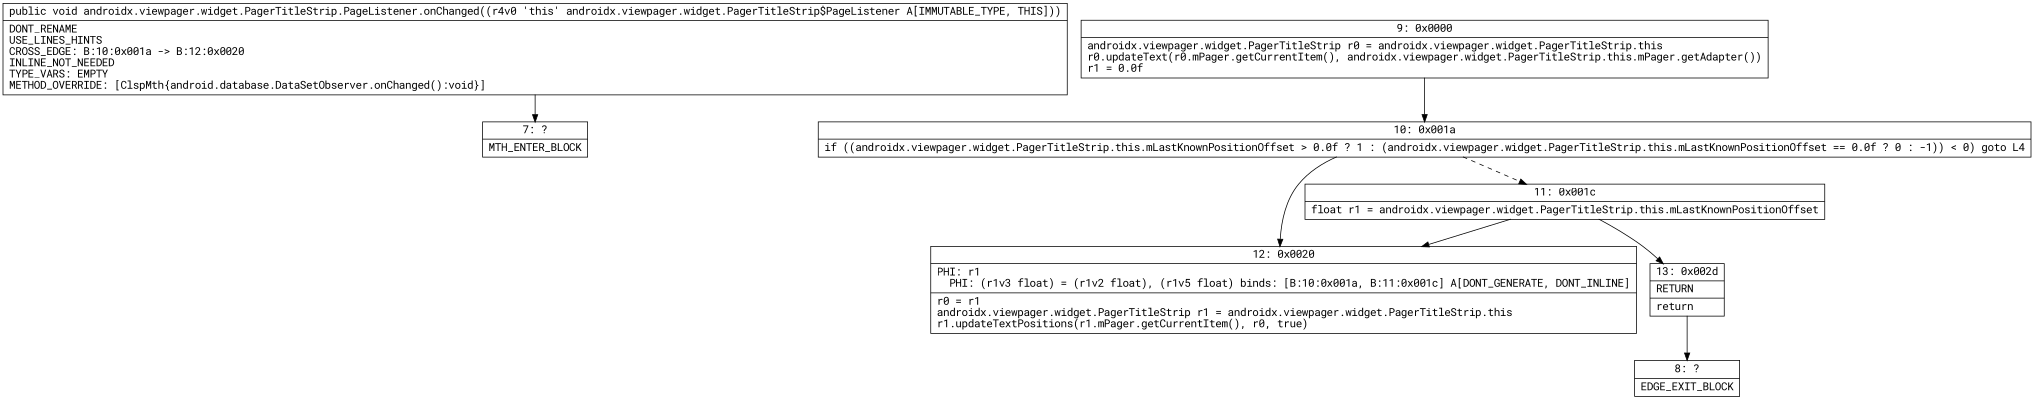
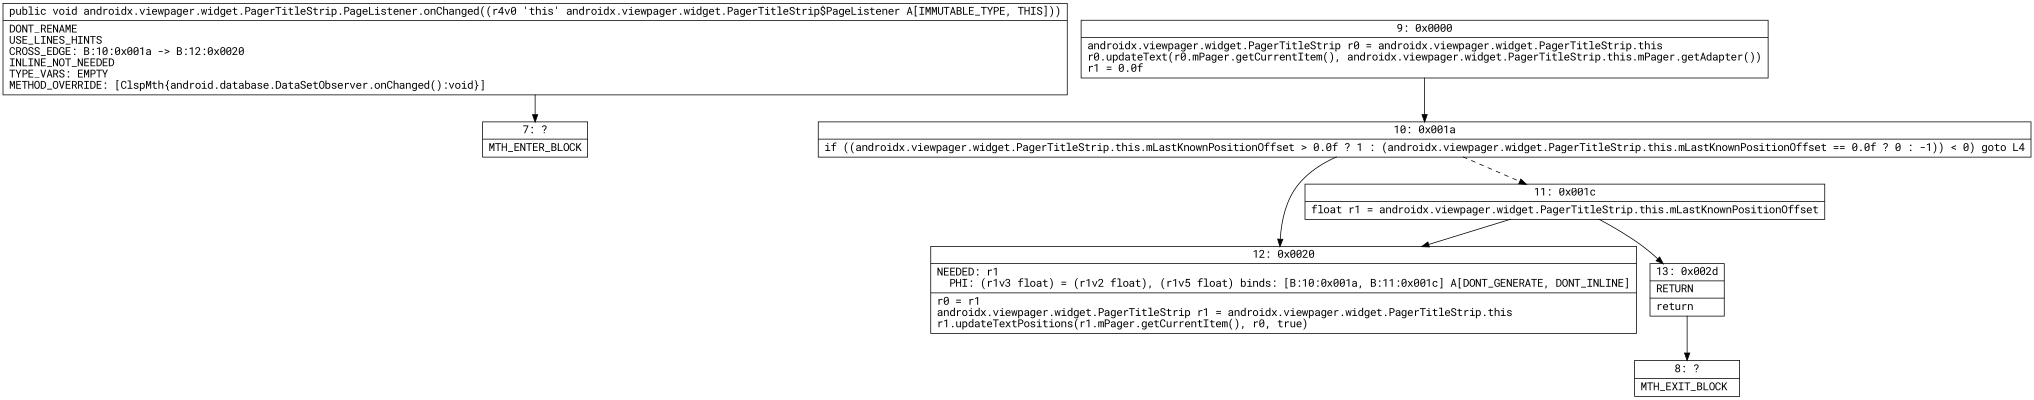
node "12: 0x0020": text "PHI: r1" -> "NEEDED: r1"
node "8: ?": text "EDGE_EXIT_BLOCK" -> "MTH_EXIT_BLOCK"
